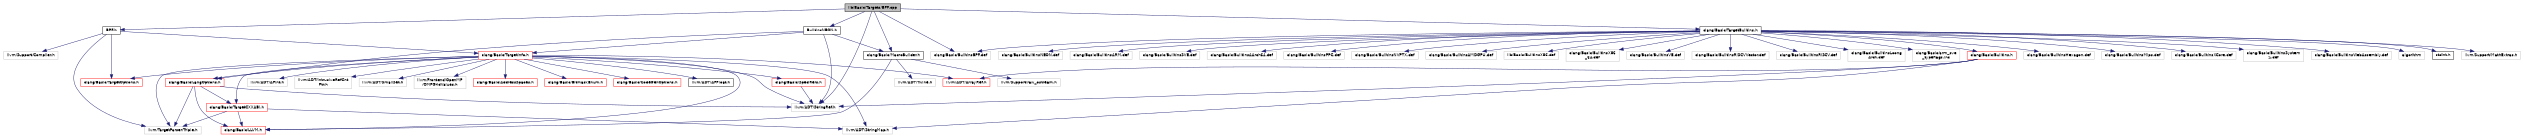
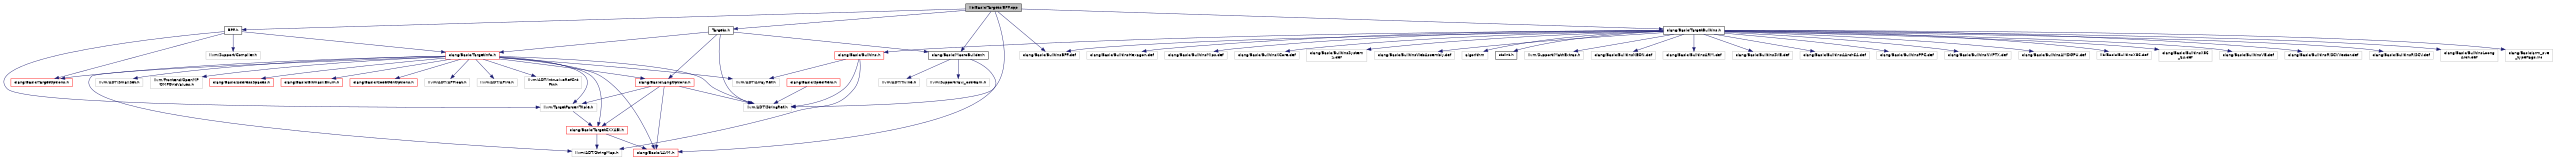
node "BuiltinsNEON.h": label "BuiltinsNEON.h" -> "Targets.h"
edge "clang/Basic/TargetInfo.h" -> "clang/Basic/Specifiers.h": removed
node "llvm/ADT/APFloat.h": color black -> grey75
node "llvm/ADT/ArrayRef.h": color red -> grey75
edge "clang/Basic/TargetCXXABI.h" -> "llvm/TargetParser/Triple.h": reversed
